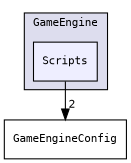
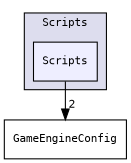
cluster "GameEngine": label "GameEngine" -> "Scripts"
